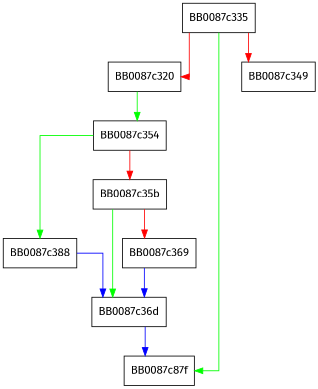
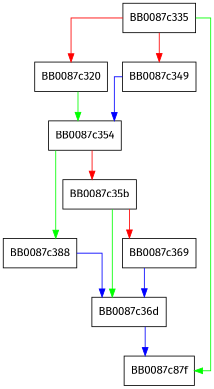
edge "BB0087c349" -> "BB0087c354": added
